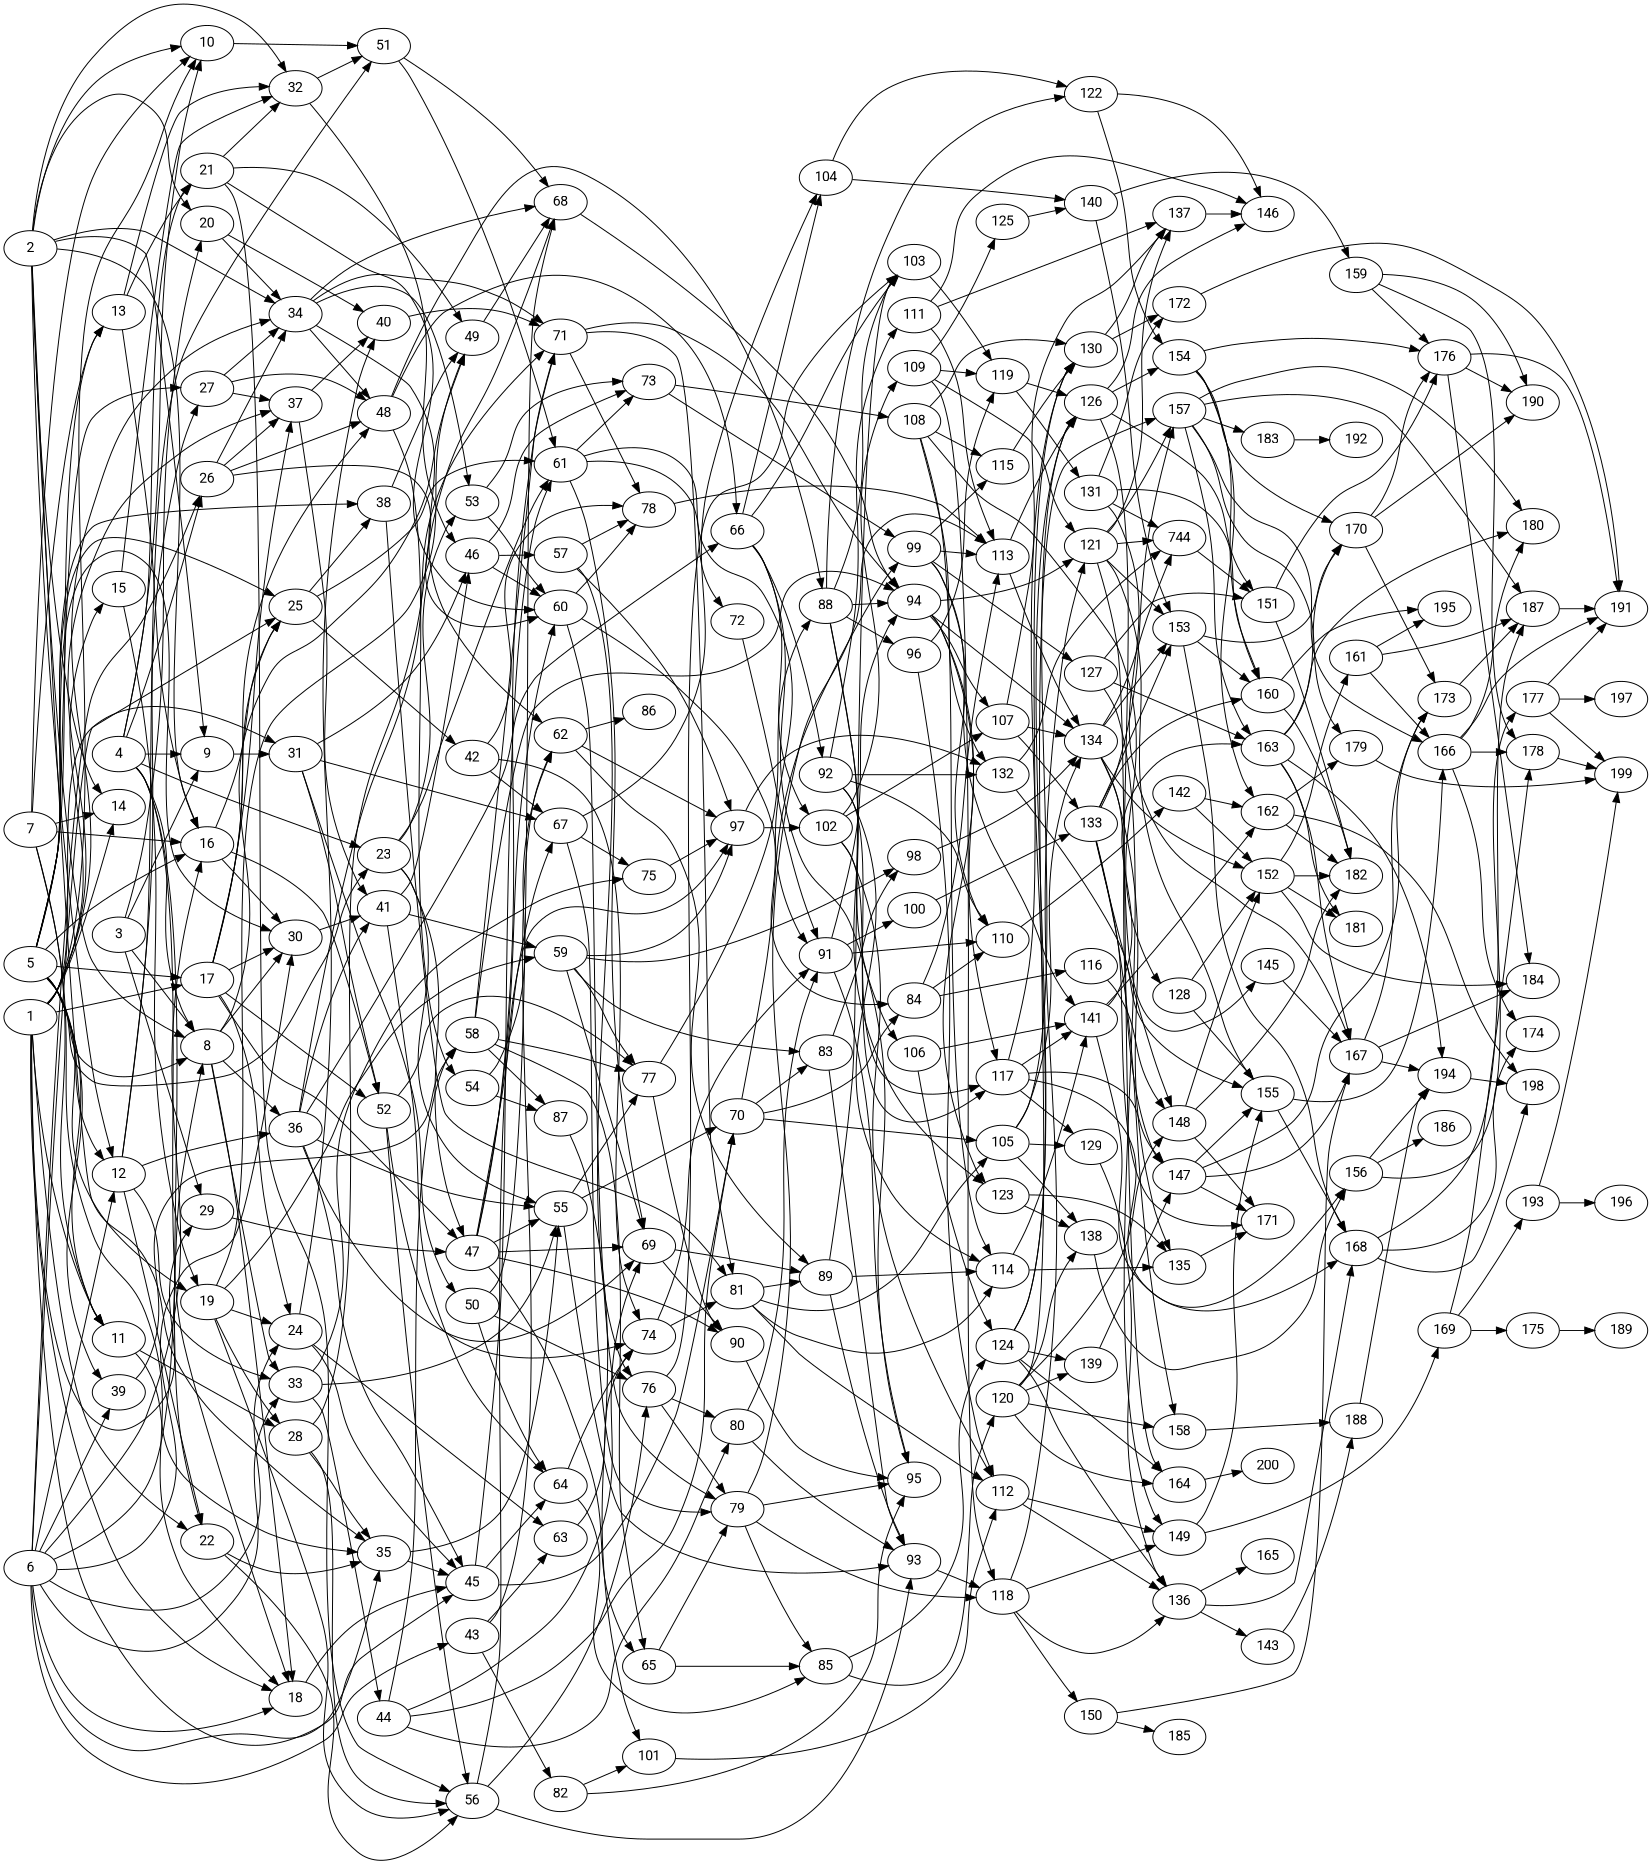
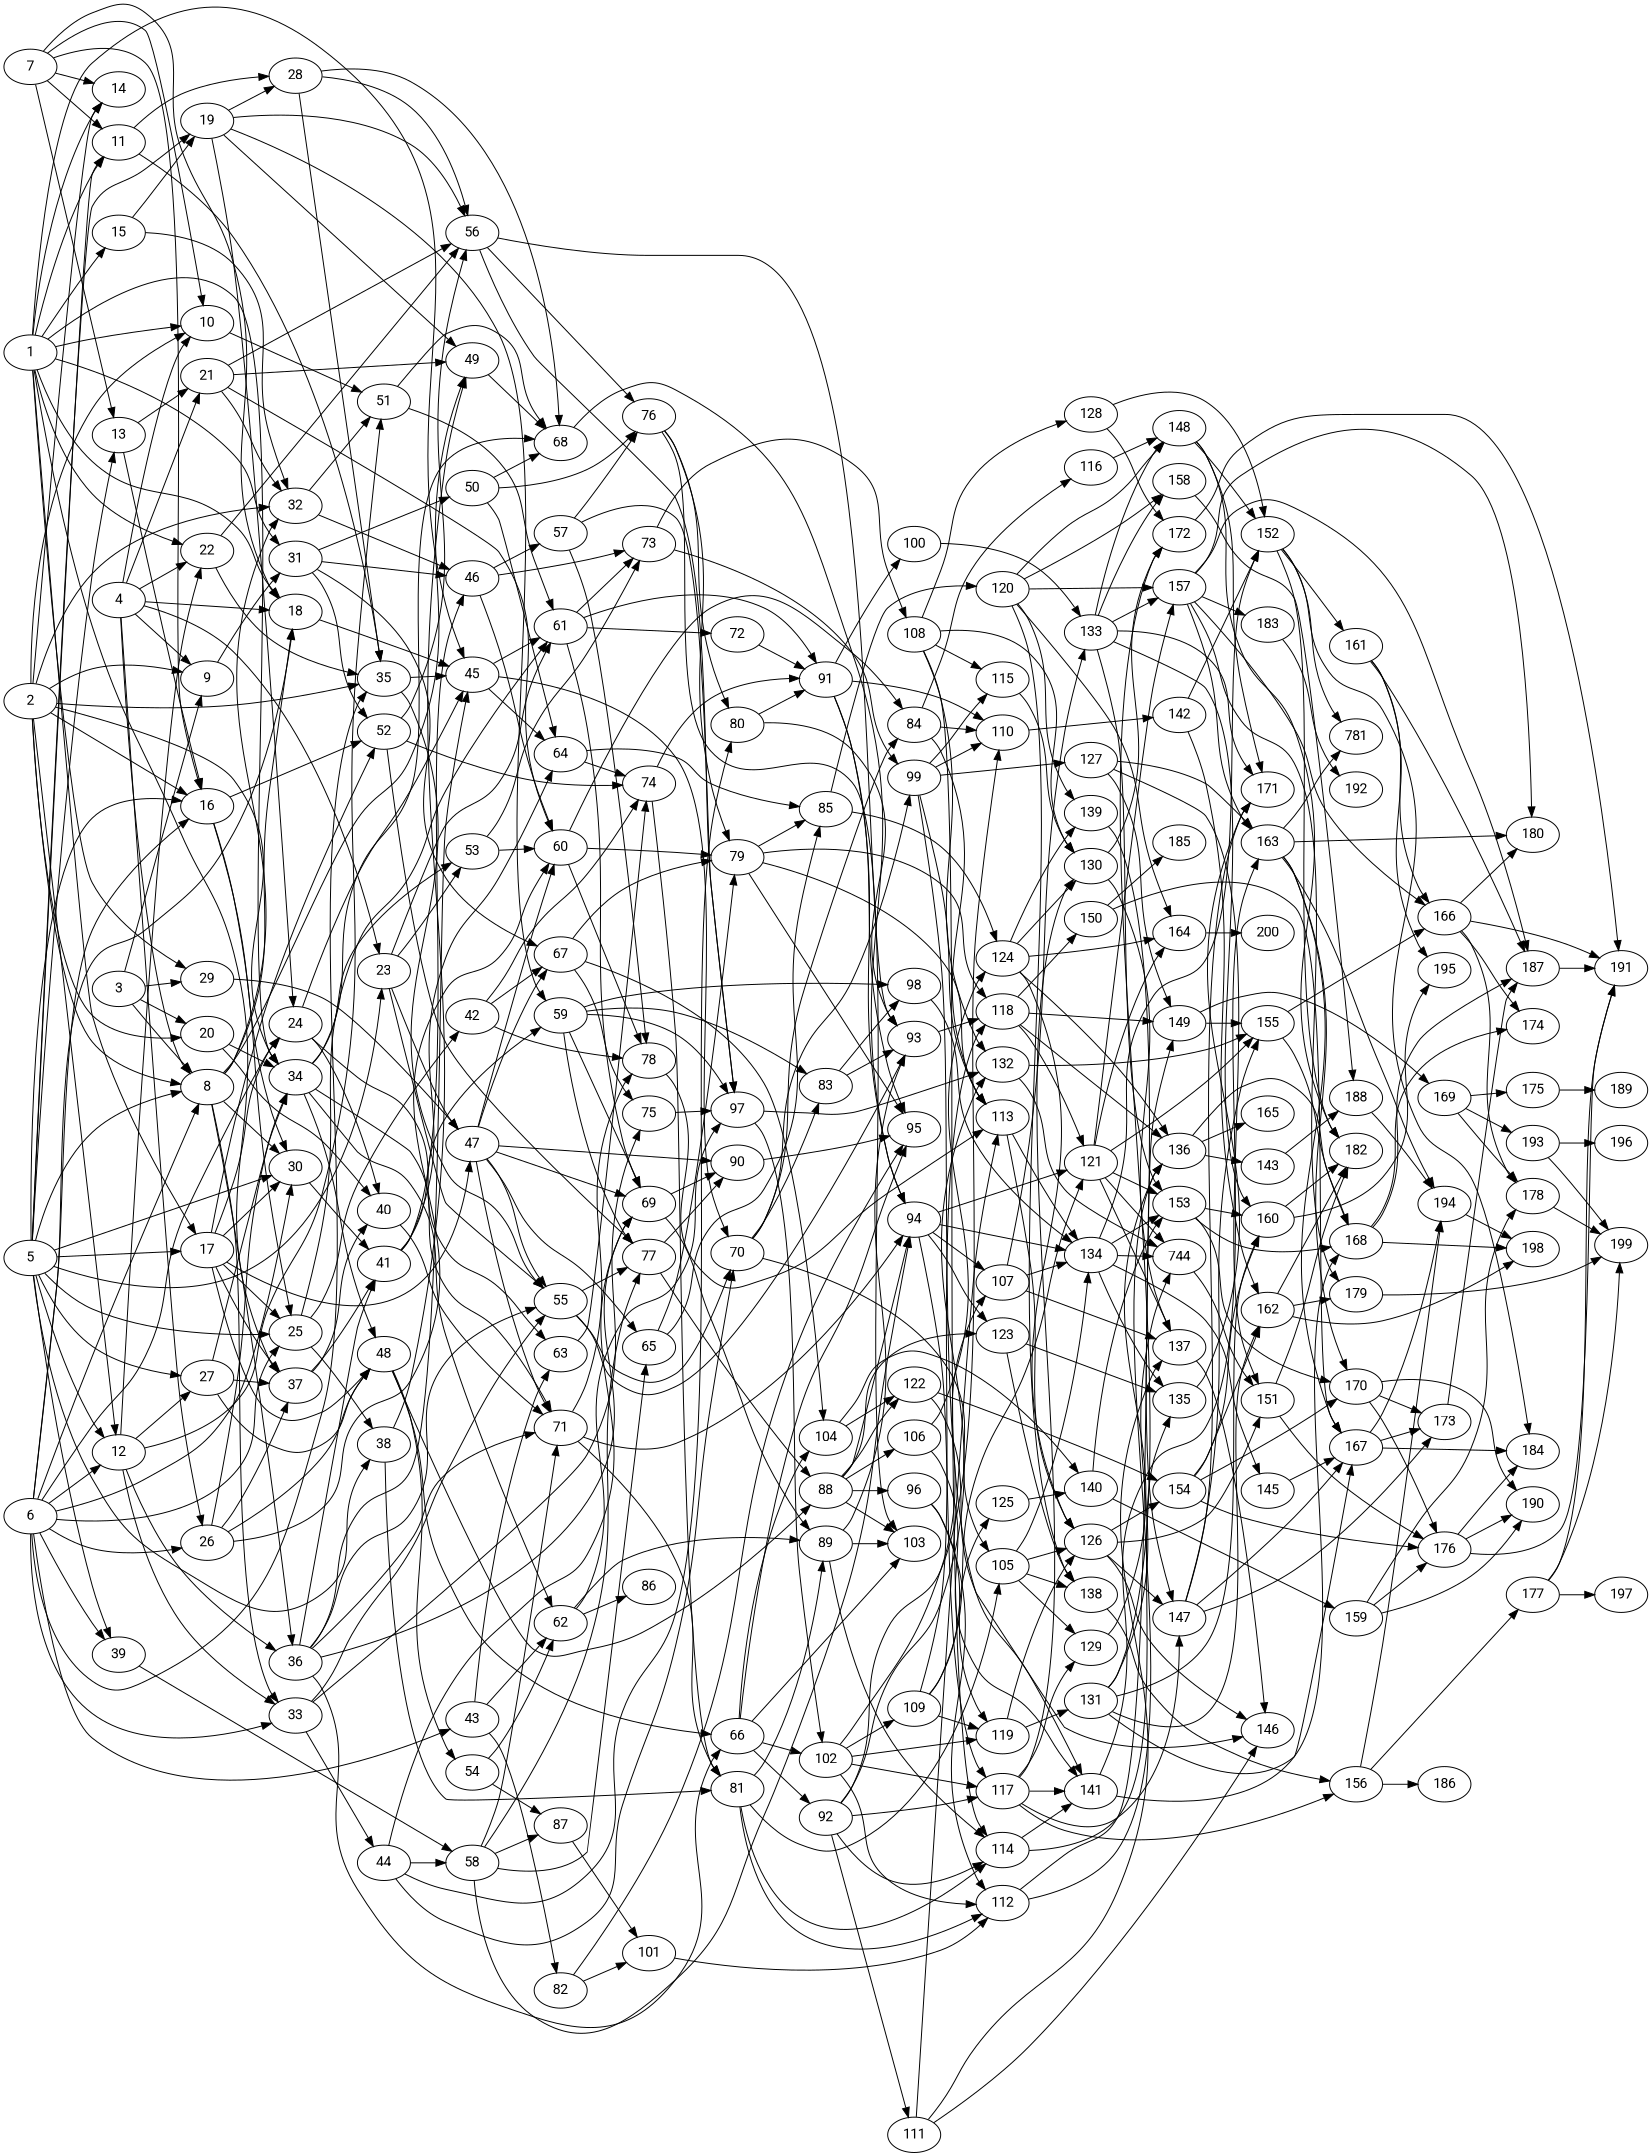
edge "13" -> "32": now "8" -> "32"
edge "103" -> "119": now "102" -> "119"
edge "141" -> "162": now "131" -> "162"
node "181": label "181" -> "781"
edge "128" -> "155": now "128" -> "172"
